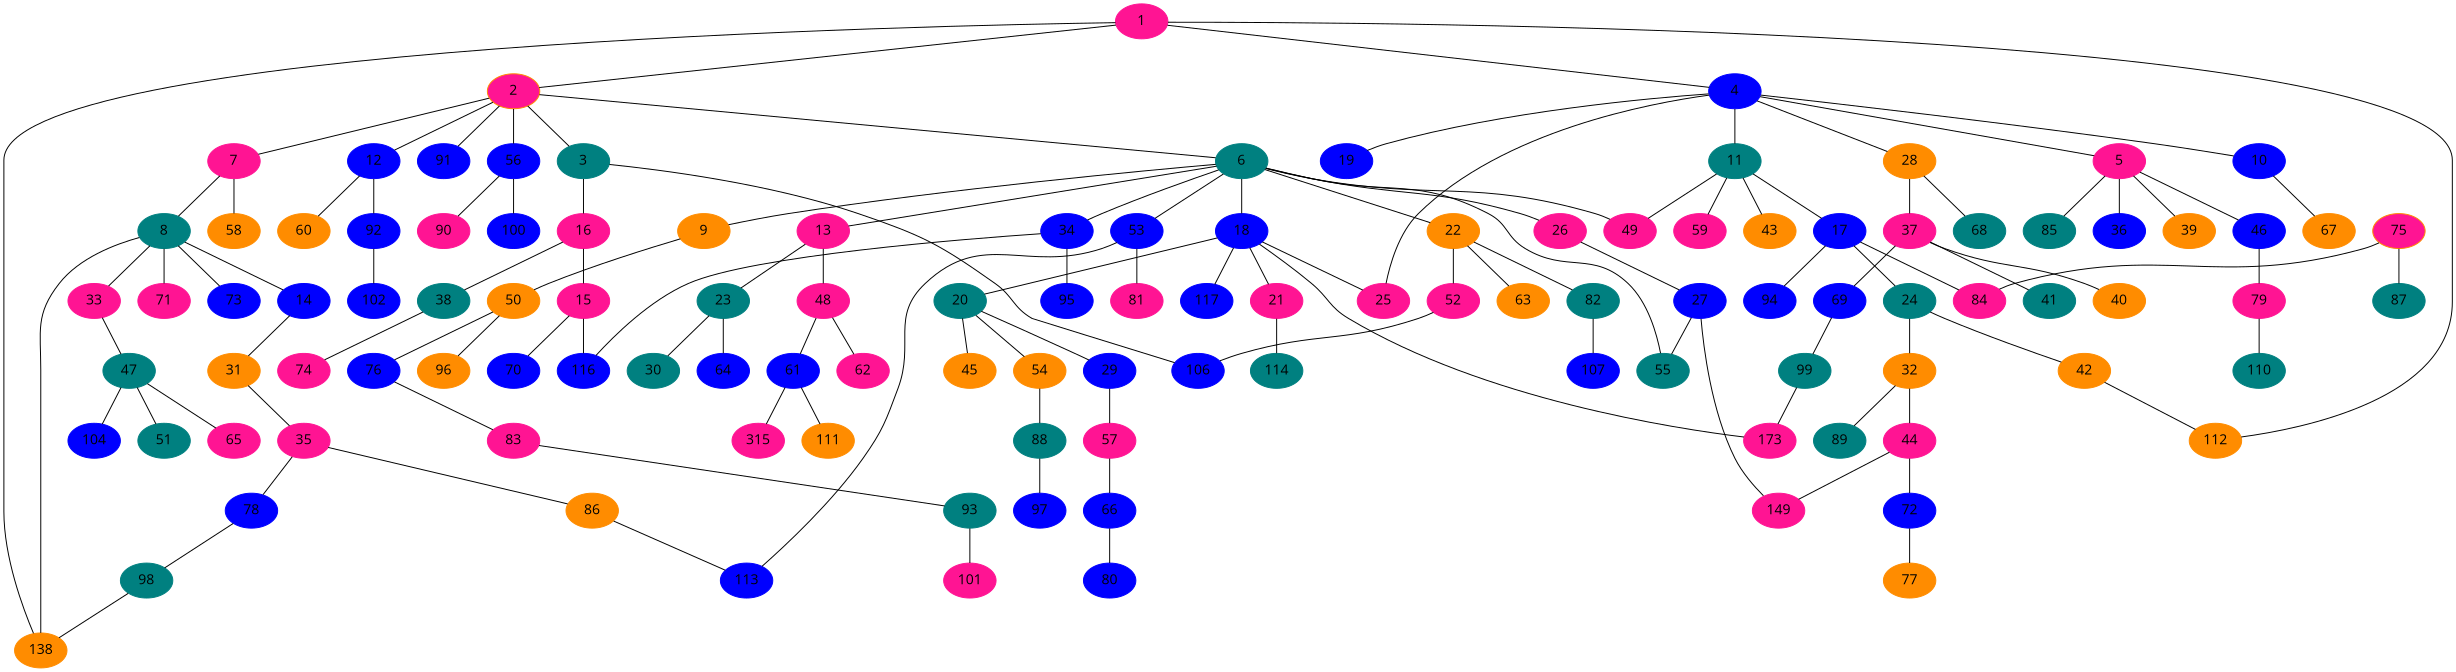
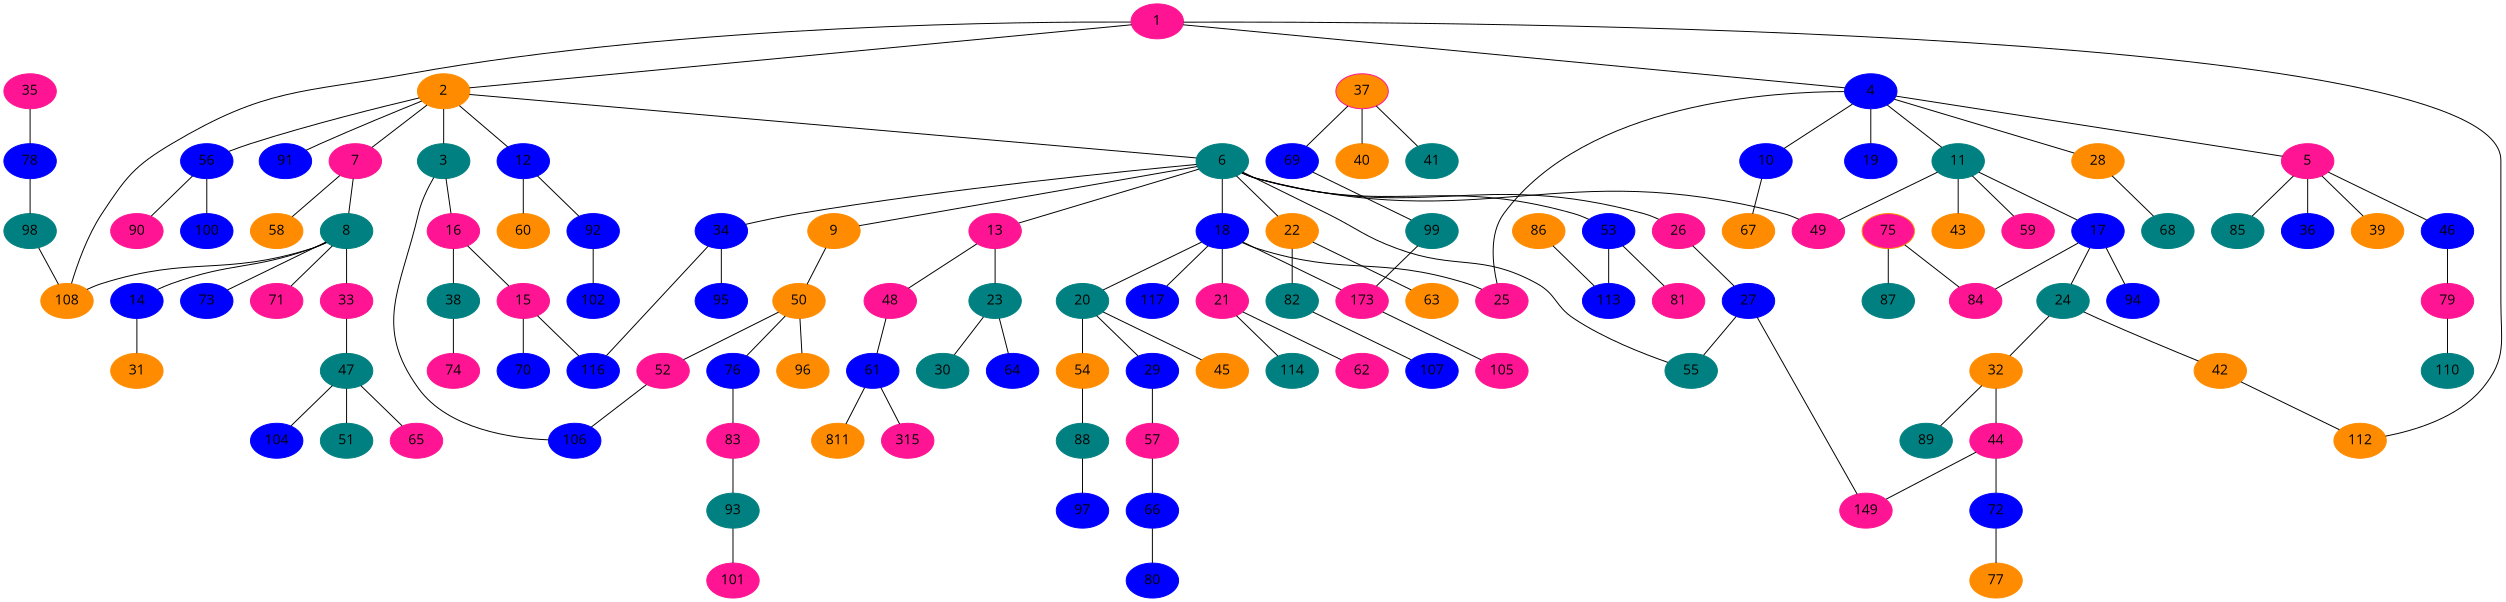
node "2": fillcolor deeppink -> darkorange
edge "28" -- "37": removed
node "37": fillcolor deeppink -> darkorange
edge "22" -- "52": now "50" -- "52"
edge "48" -- "62": now "21" -- "62"
node "105": added
edge "31" -- "35": removed
node "111": label "111" -> "811"
edge "35" -- "86": removed
node "138": label "138" -> "108"
